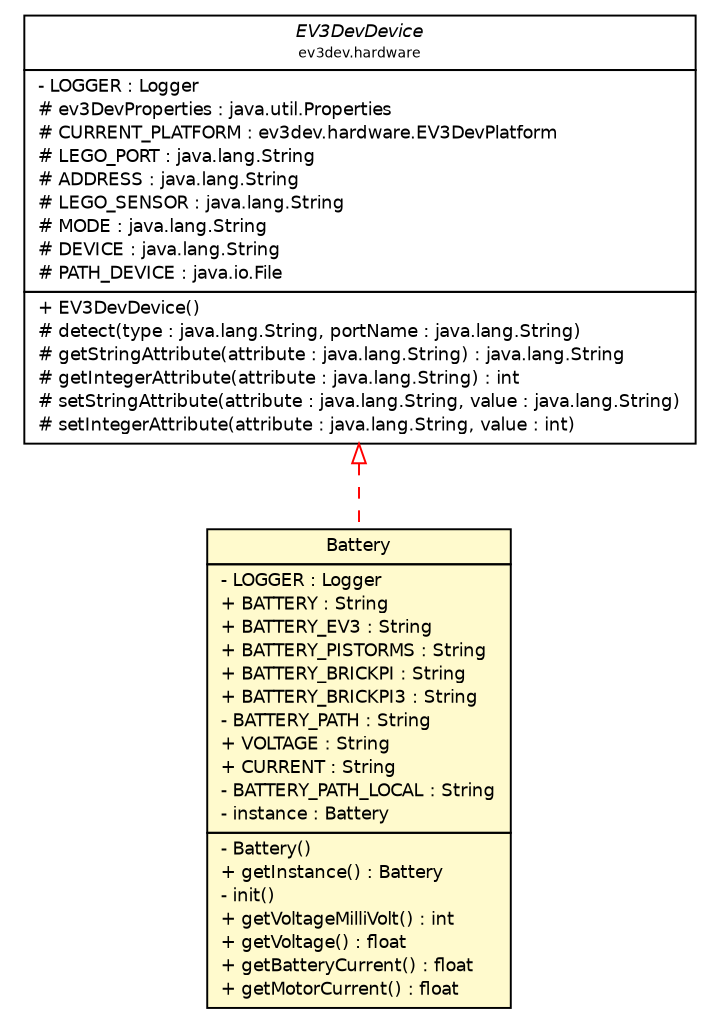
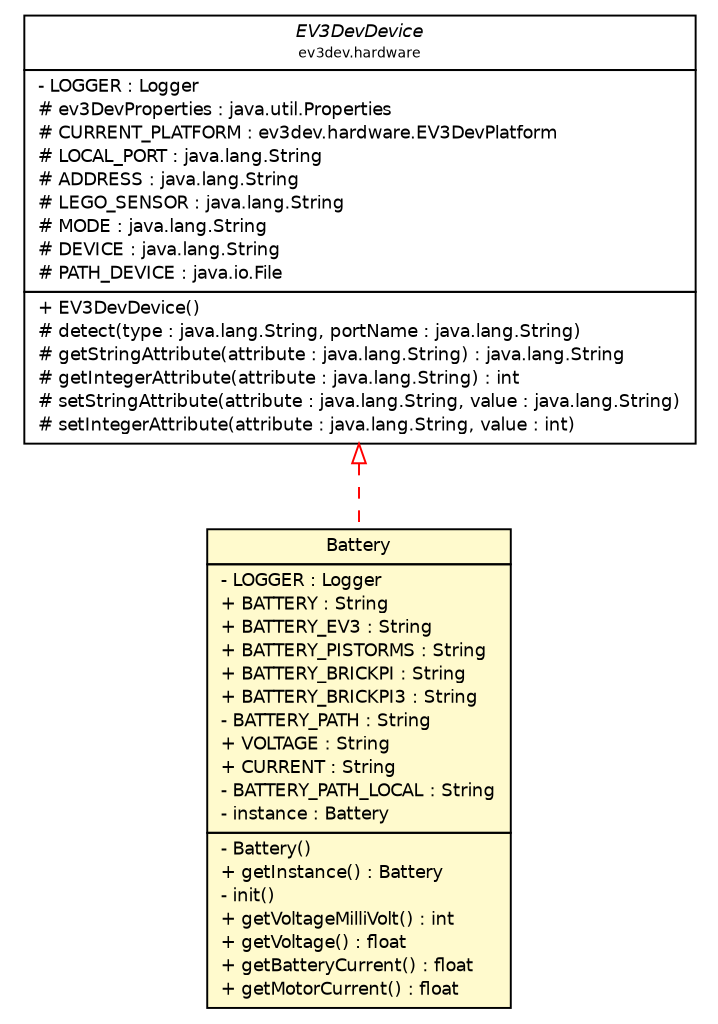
node "EV3DevDevice": text "# LEGO_PORT : java.lang.String" -> "# LOCAL_PORT : java.lang.String"
